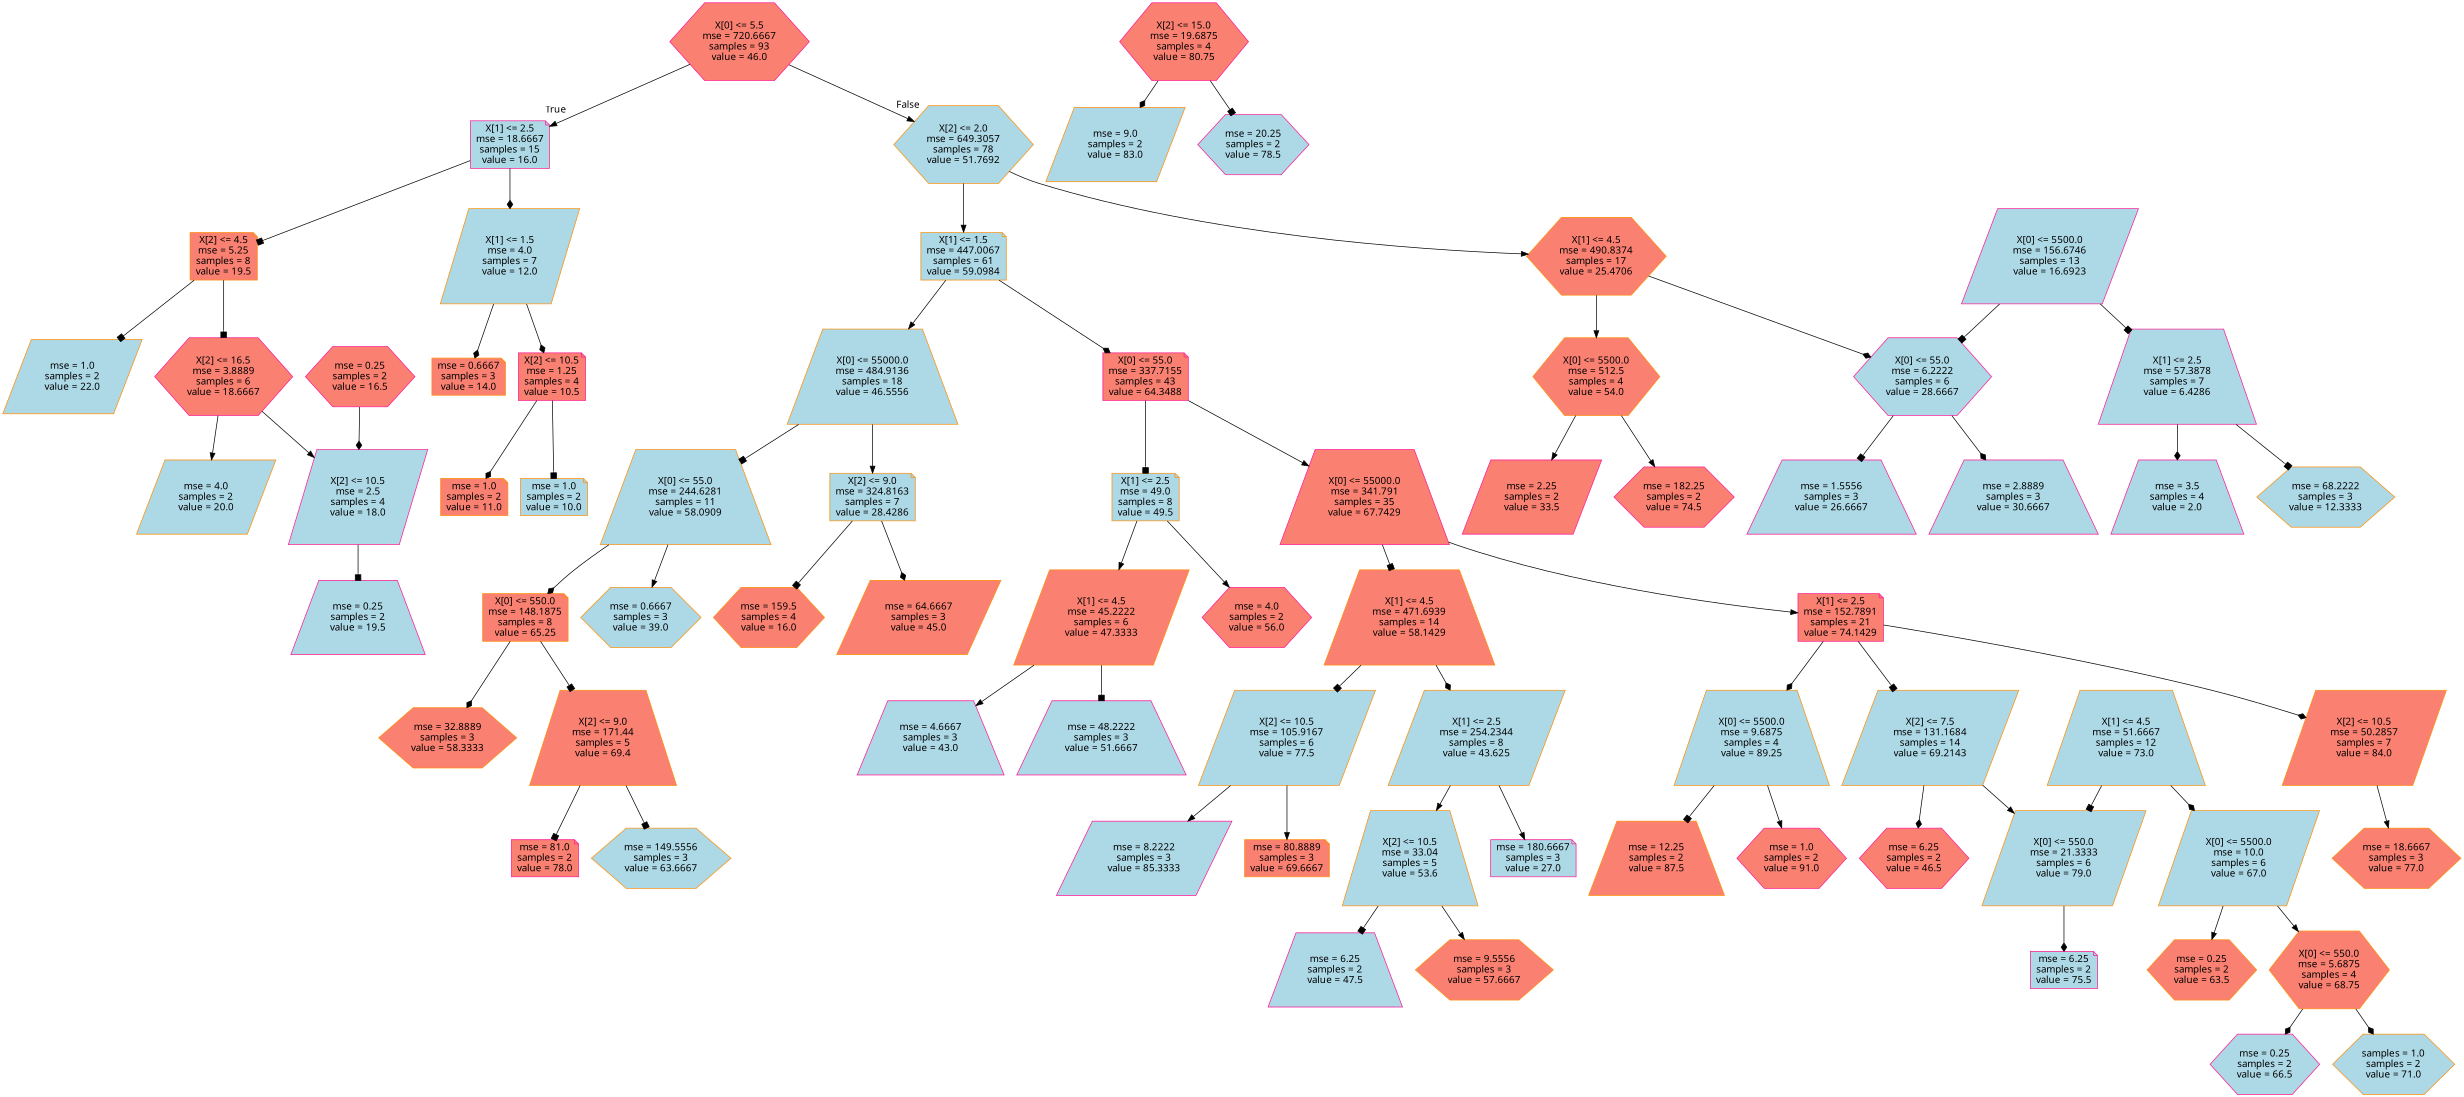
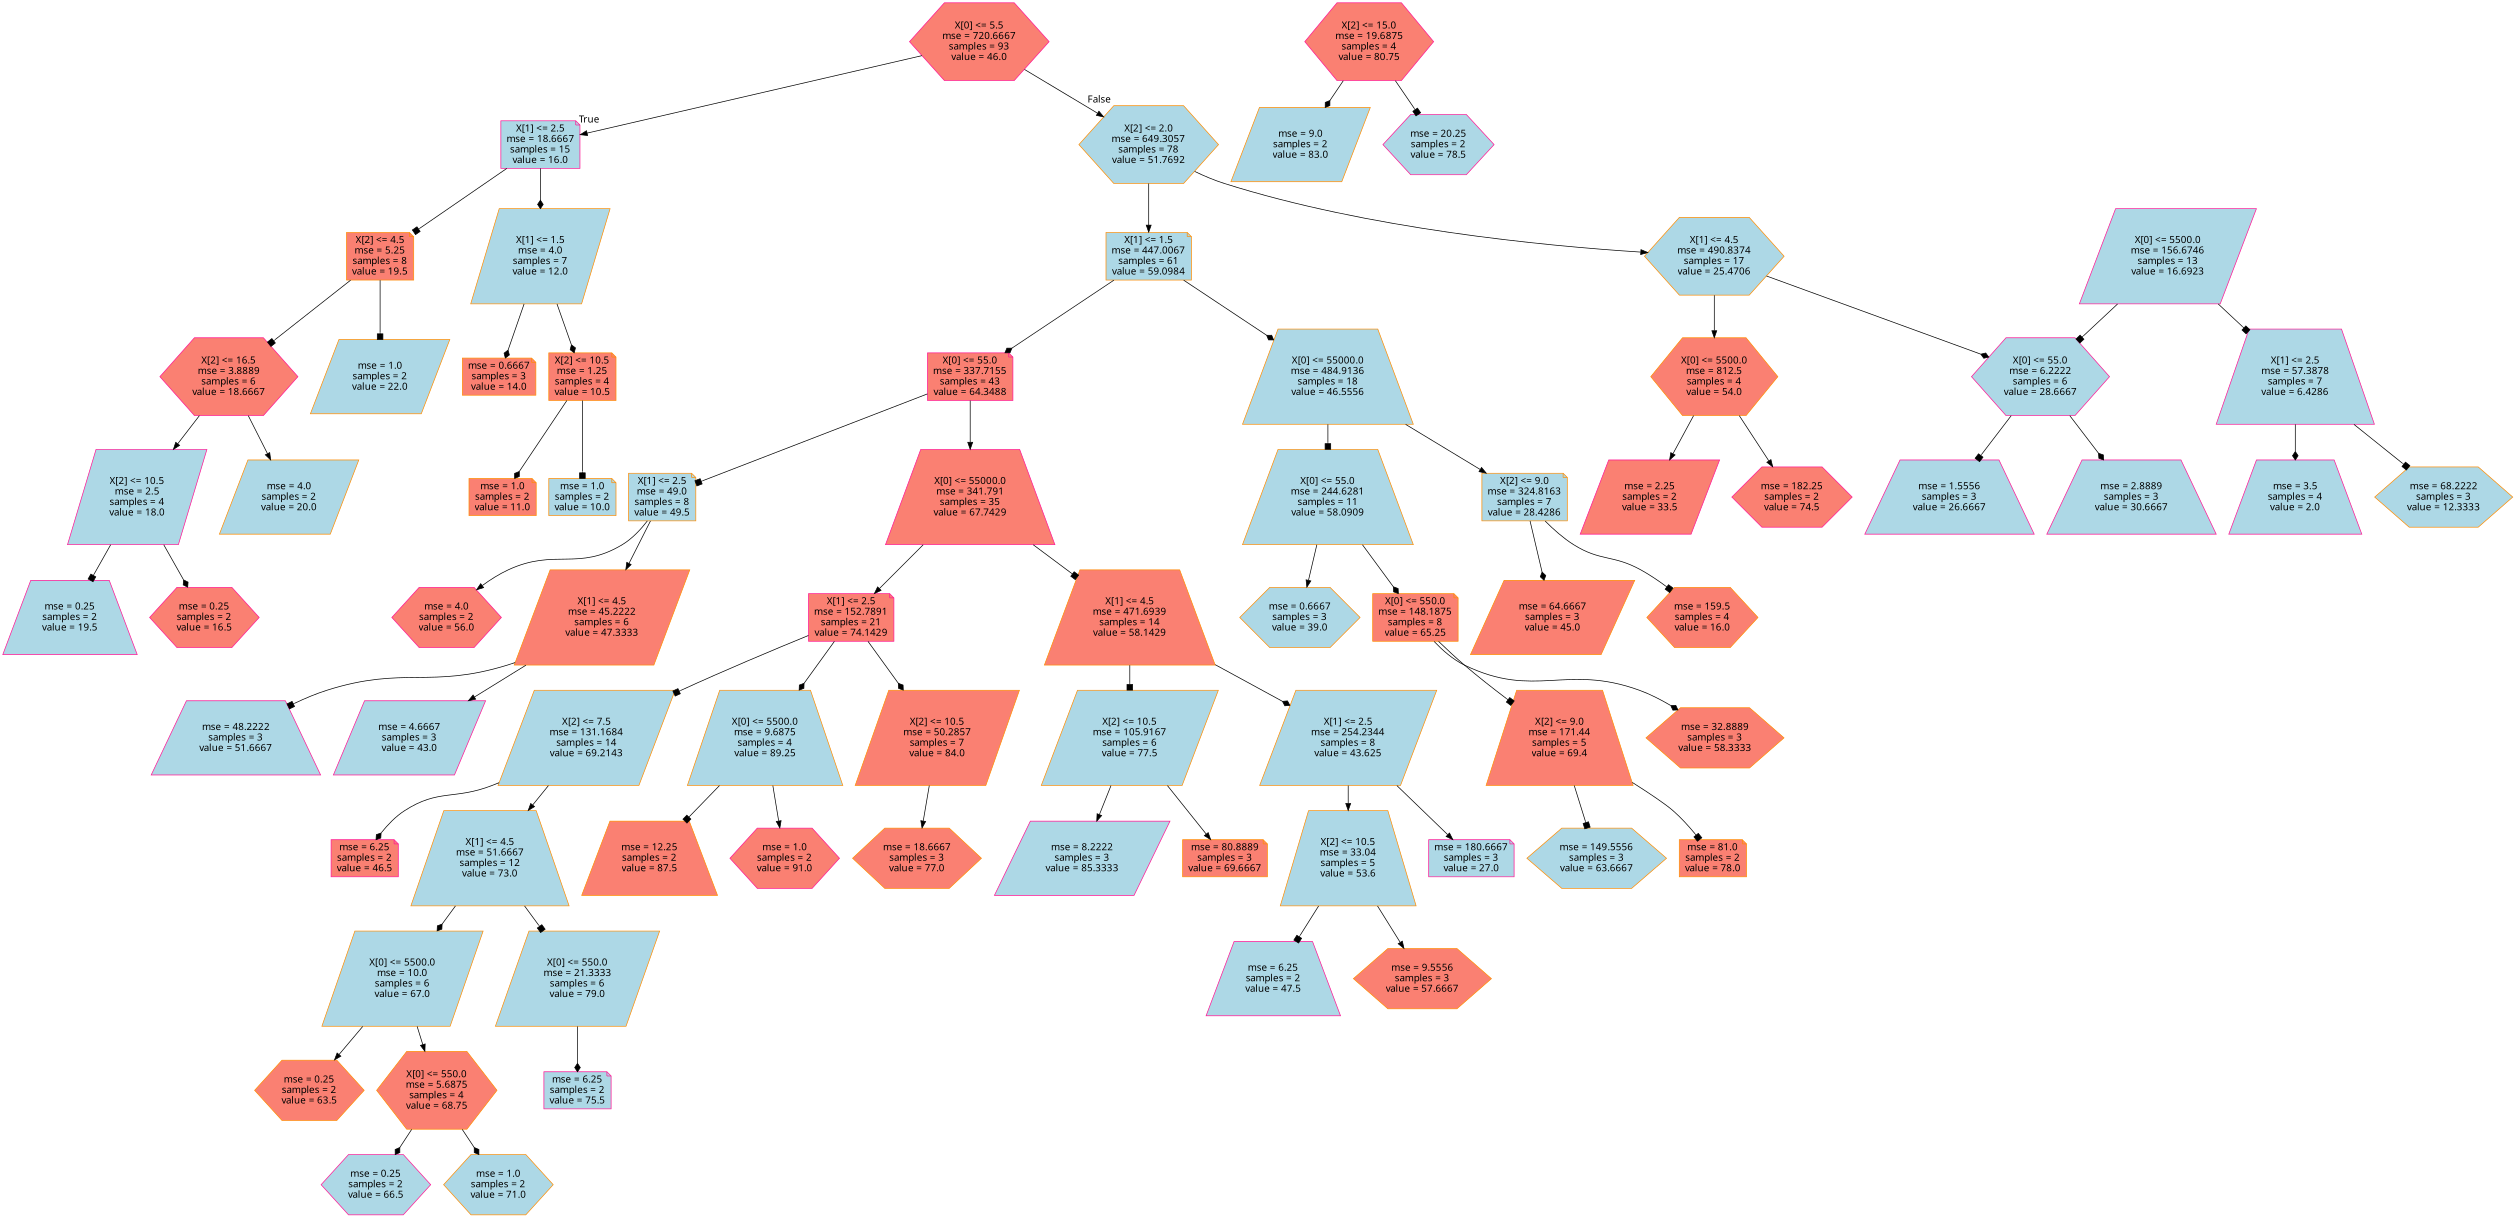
node "X[1] <= 4.5 mse = 490.8374 samples = 17 value = 25.4706": fillcolor salmon -> lightblue
edge "X[1] <= 1.5 mse = 447.0067 samples = 61 value = 59.0984" -> "X[0] <= 55000.0 mse = 484.9136 samples = 18 value = 46.5556": arrowhead normal -> diamond
node "X[2] <= 10.5 mse = 1.25 samples = 4 value = 10.5": color deeppink -> darkorange
node "X[0] <= 5500.0 mse = 512.5 samples = 4 value = 54.0": label "X[0] <= 5500.0 mse = 512.5 samples = 4 value = 54.0" -> "X[0] <= 5500.0 mse = 812.5 samples = 4 value = 54.0"
edge "mse = 0.25 samples = 2 value = 16.5" -> "X[2] <= 10.5 mse = 2.5 samples = 4 value = 18.0": reversed
node "mse = 4.6667 samples = 3 value = 43.0": shape trapezium -> parallelogram
edge "X[2] <= 7.5 mse = 131.1684 samples = 14 value = 69.2143" -> "X[0] <= 550.0 mse = 21.3333 samples = 6 value = 79.0": now "X[2] <= 7.5 mse = 131.1684 samples = 14 value = 69.2143" -> "X[1] <= 4.5 mse = 51.6667 samples = 12 value = 73.0"
node "mse = 81.0 samples = 2 value = 78.0": color deeppink -> darkorange
node "mse = 6.25 samples = 2 value = 46.5": shape hexagon -> note
node "samples = 1.0 samples = 2 value = 71.0": label "samples = 1.0 samples = 2 value = 71.0" -> "mse = 1.0 samples = 2 value = 71.0"
